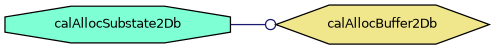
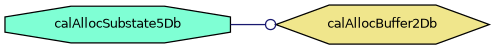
node "calAllocSubstate2Db": label "calAllocSubstate2Db" -> "calAllocSubstate5Db"
